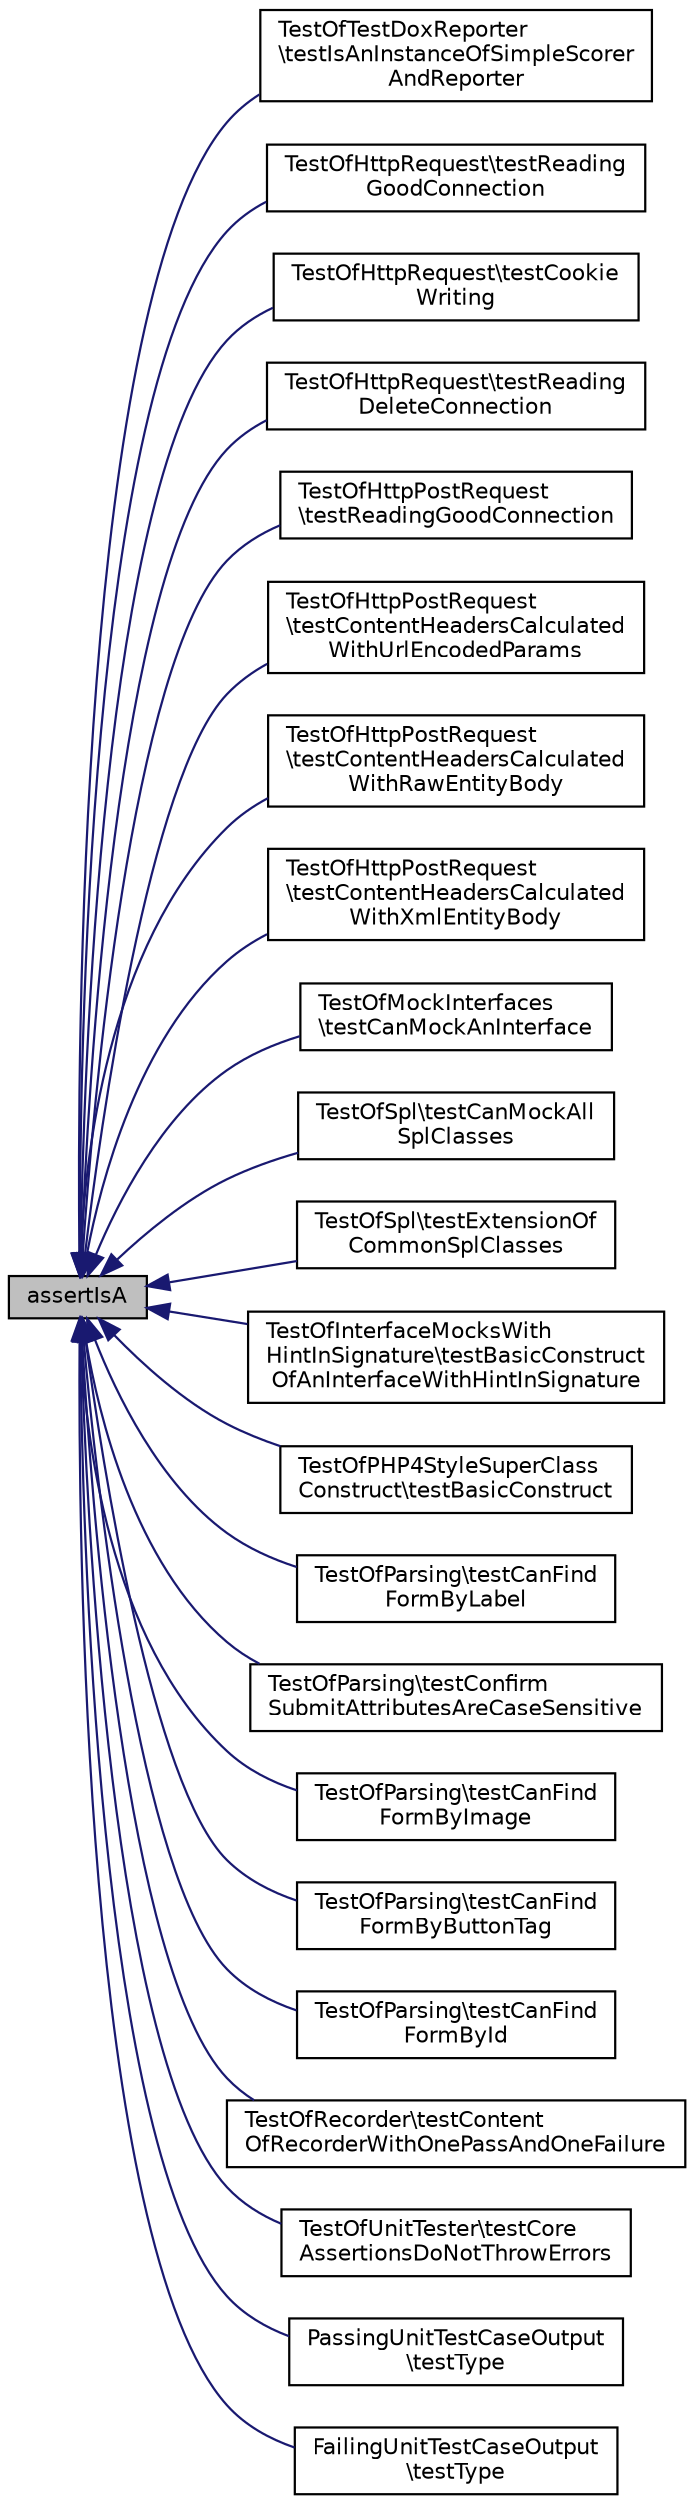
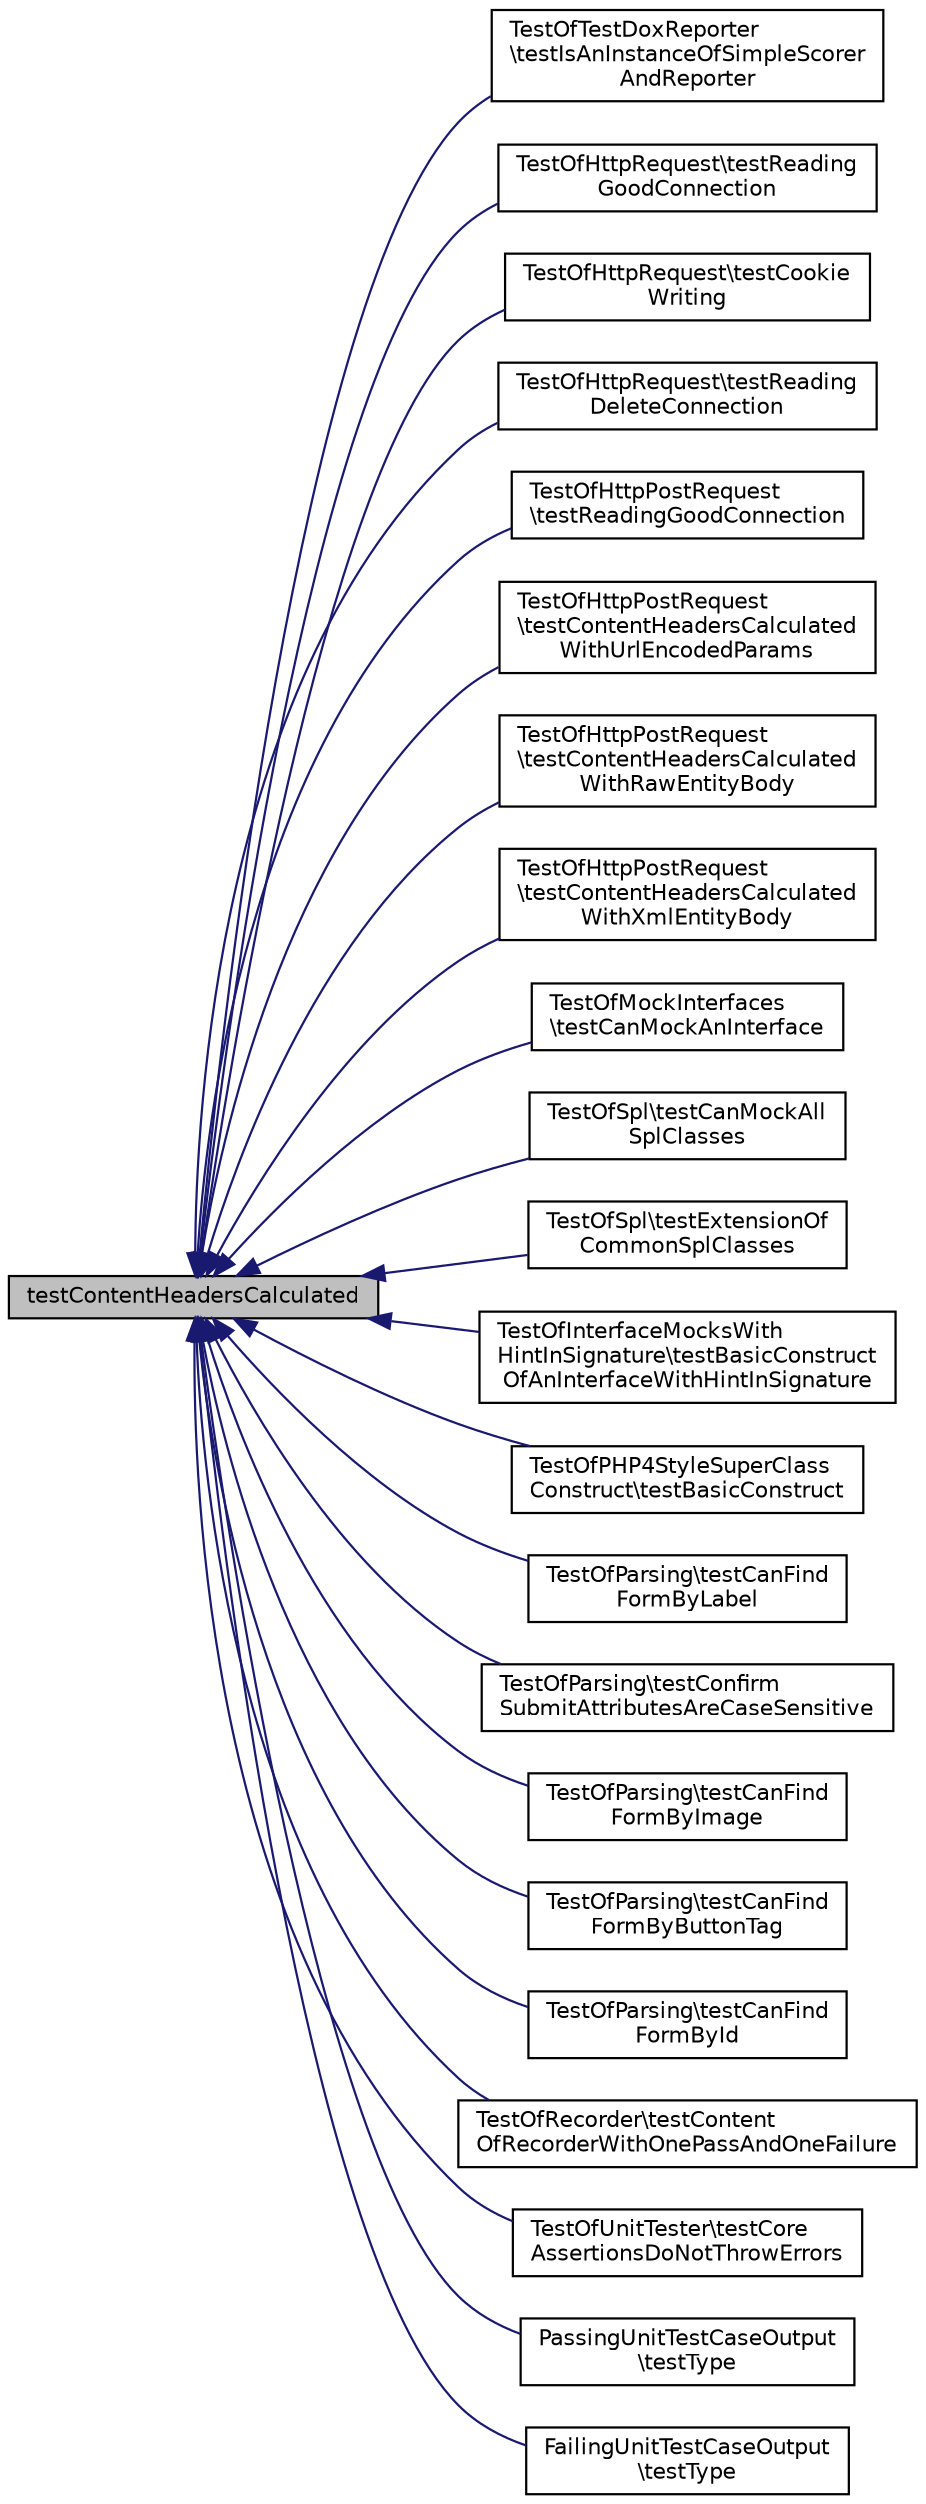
node "assertIsA": label "assertIsA" -> "testContentHeadersCalculated"
